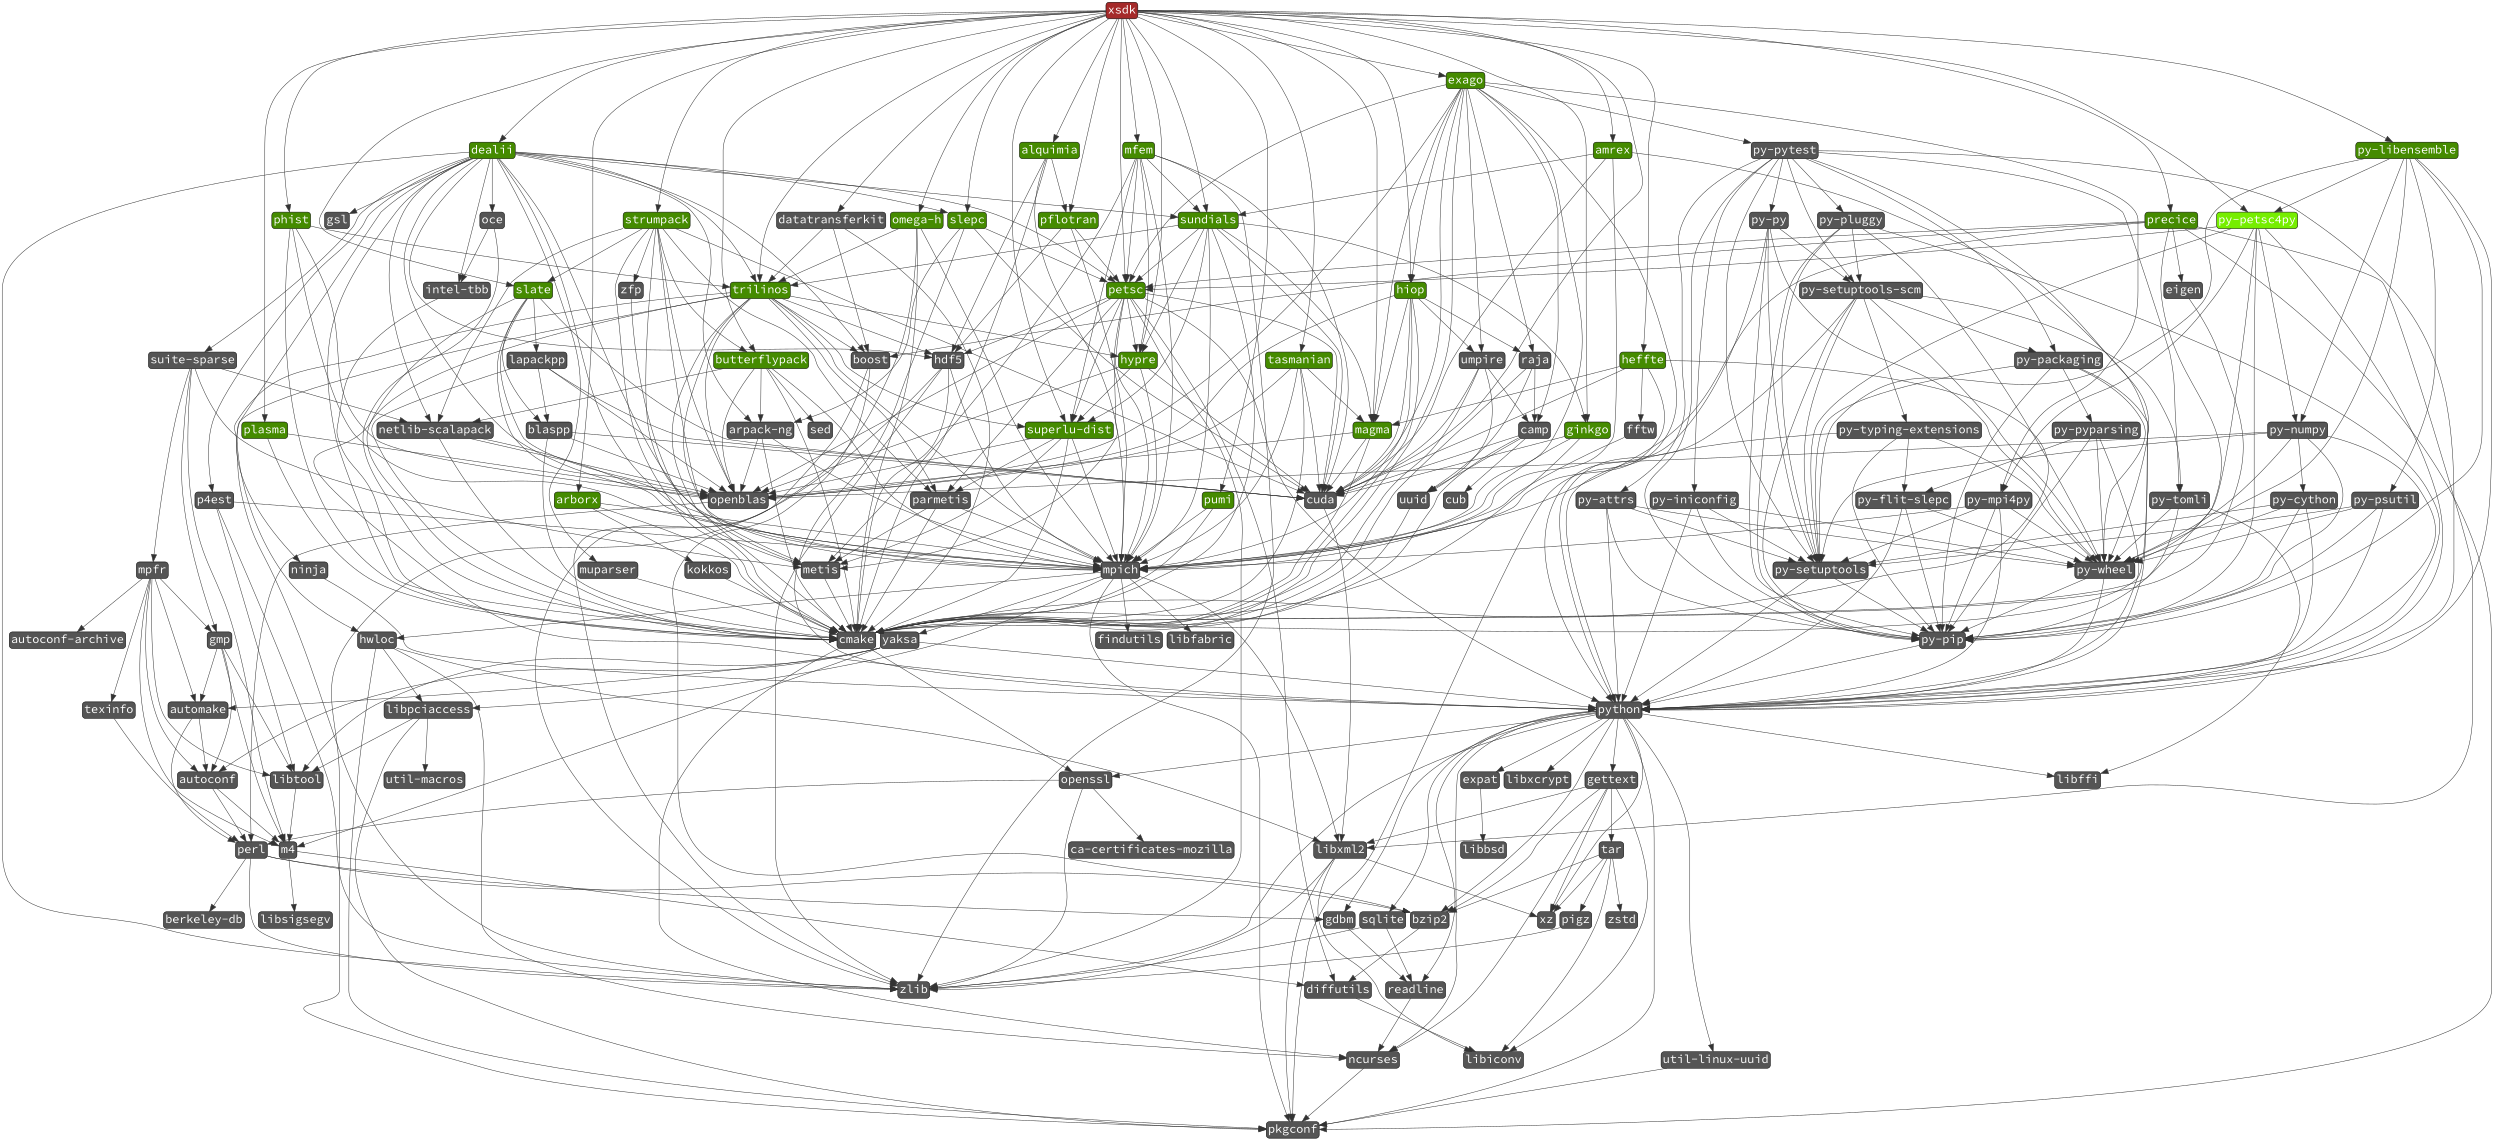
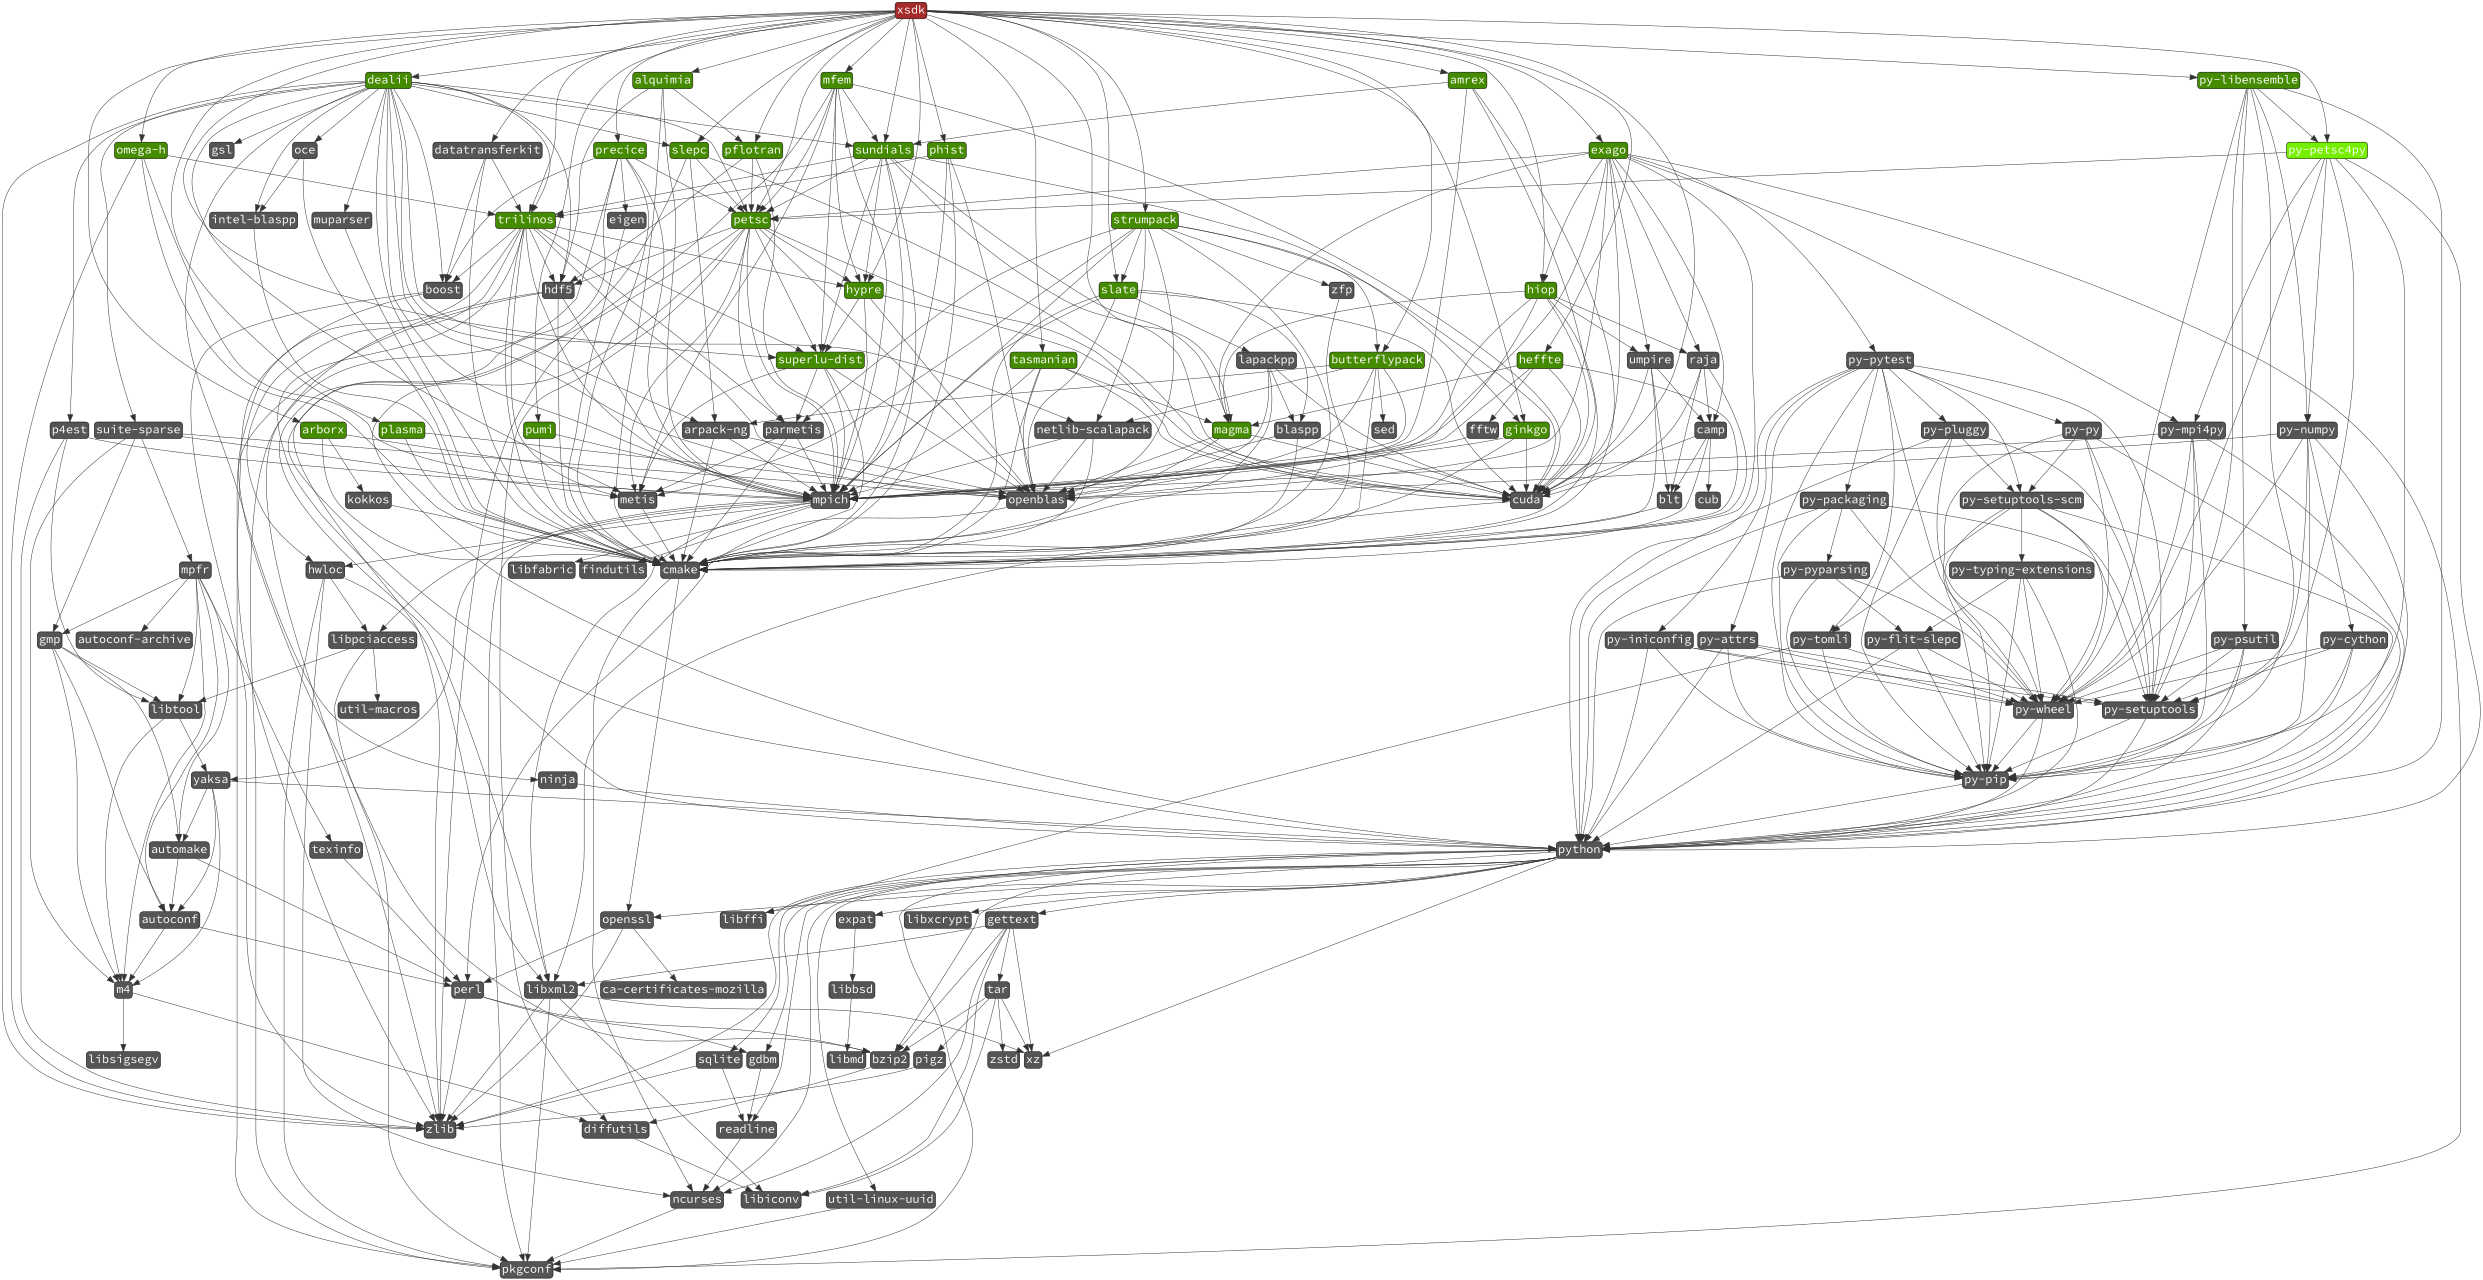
node "intel-tbb": label "intel-tbb" -> "intel-blaspp"
edge "py-setuptools-scm" -> "py-packaging": removed
edge "suite-sparse" -> "netlib-scalapack": now "suite-sparse" -> "openblas"
edge "raja" -> "cuda": added
node "uuid": label "uuid" -> "blt"
edge "yaksa" -> "libtool": reversed
node "berkeley-db": removed
node "libmd": added
